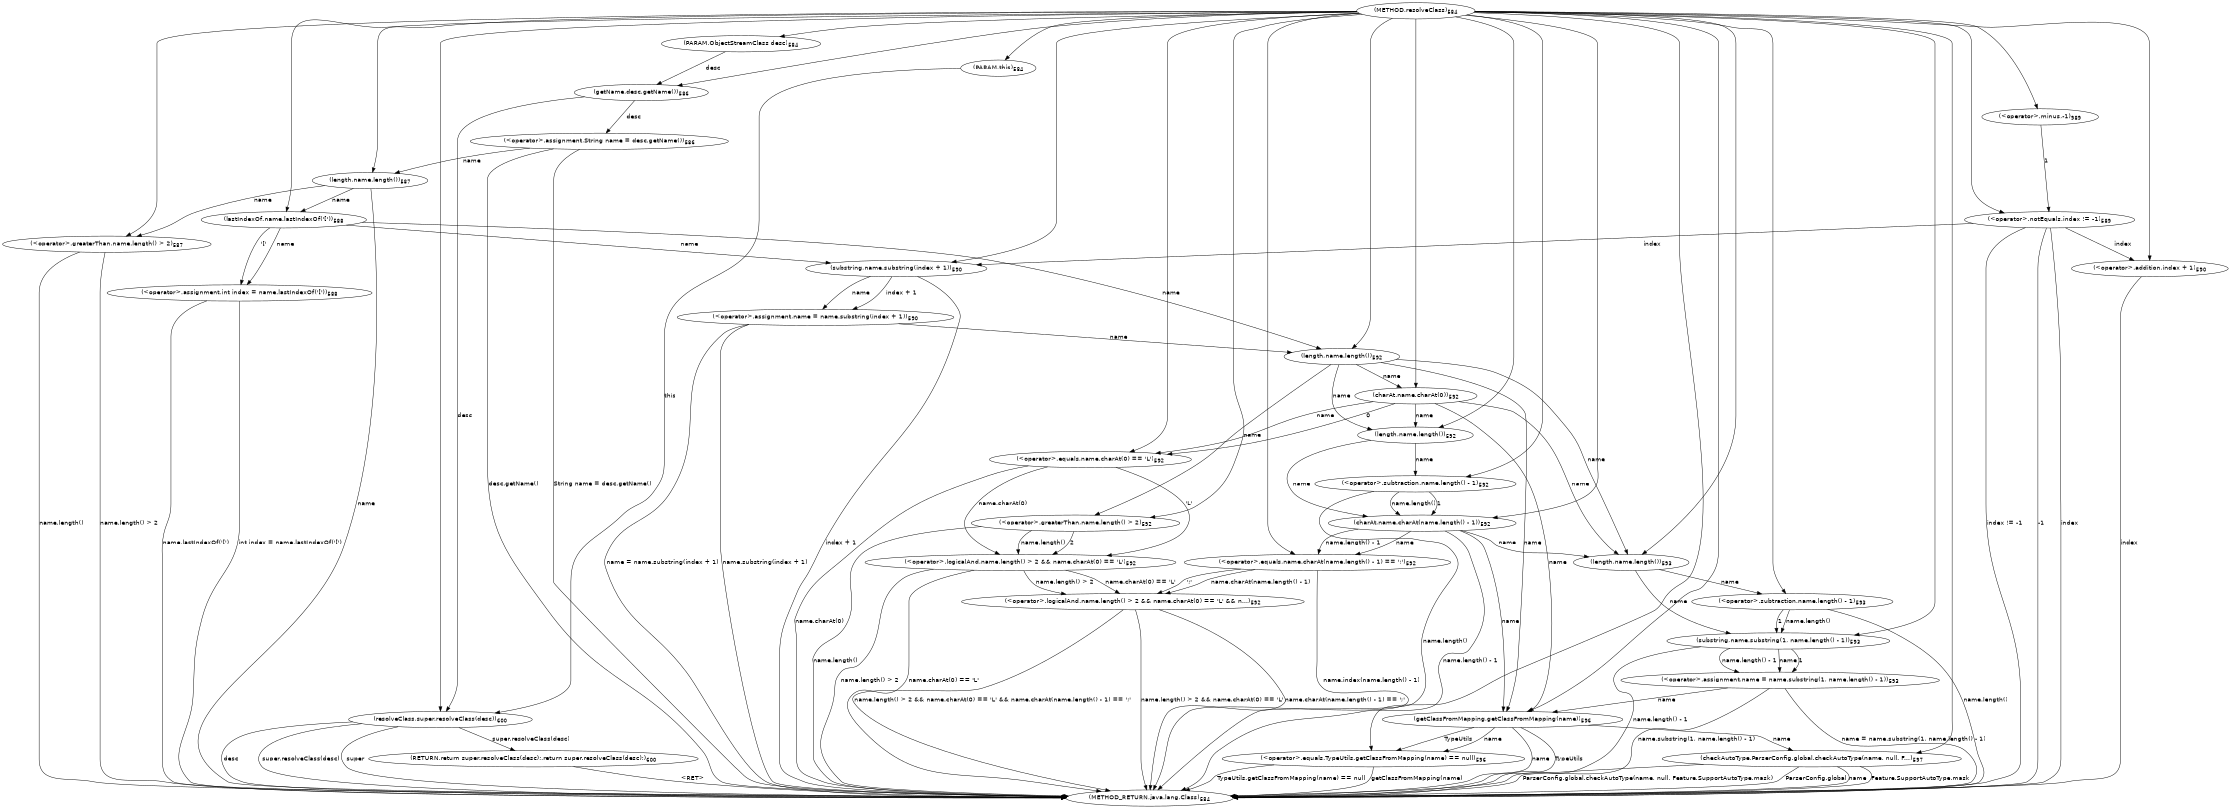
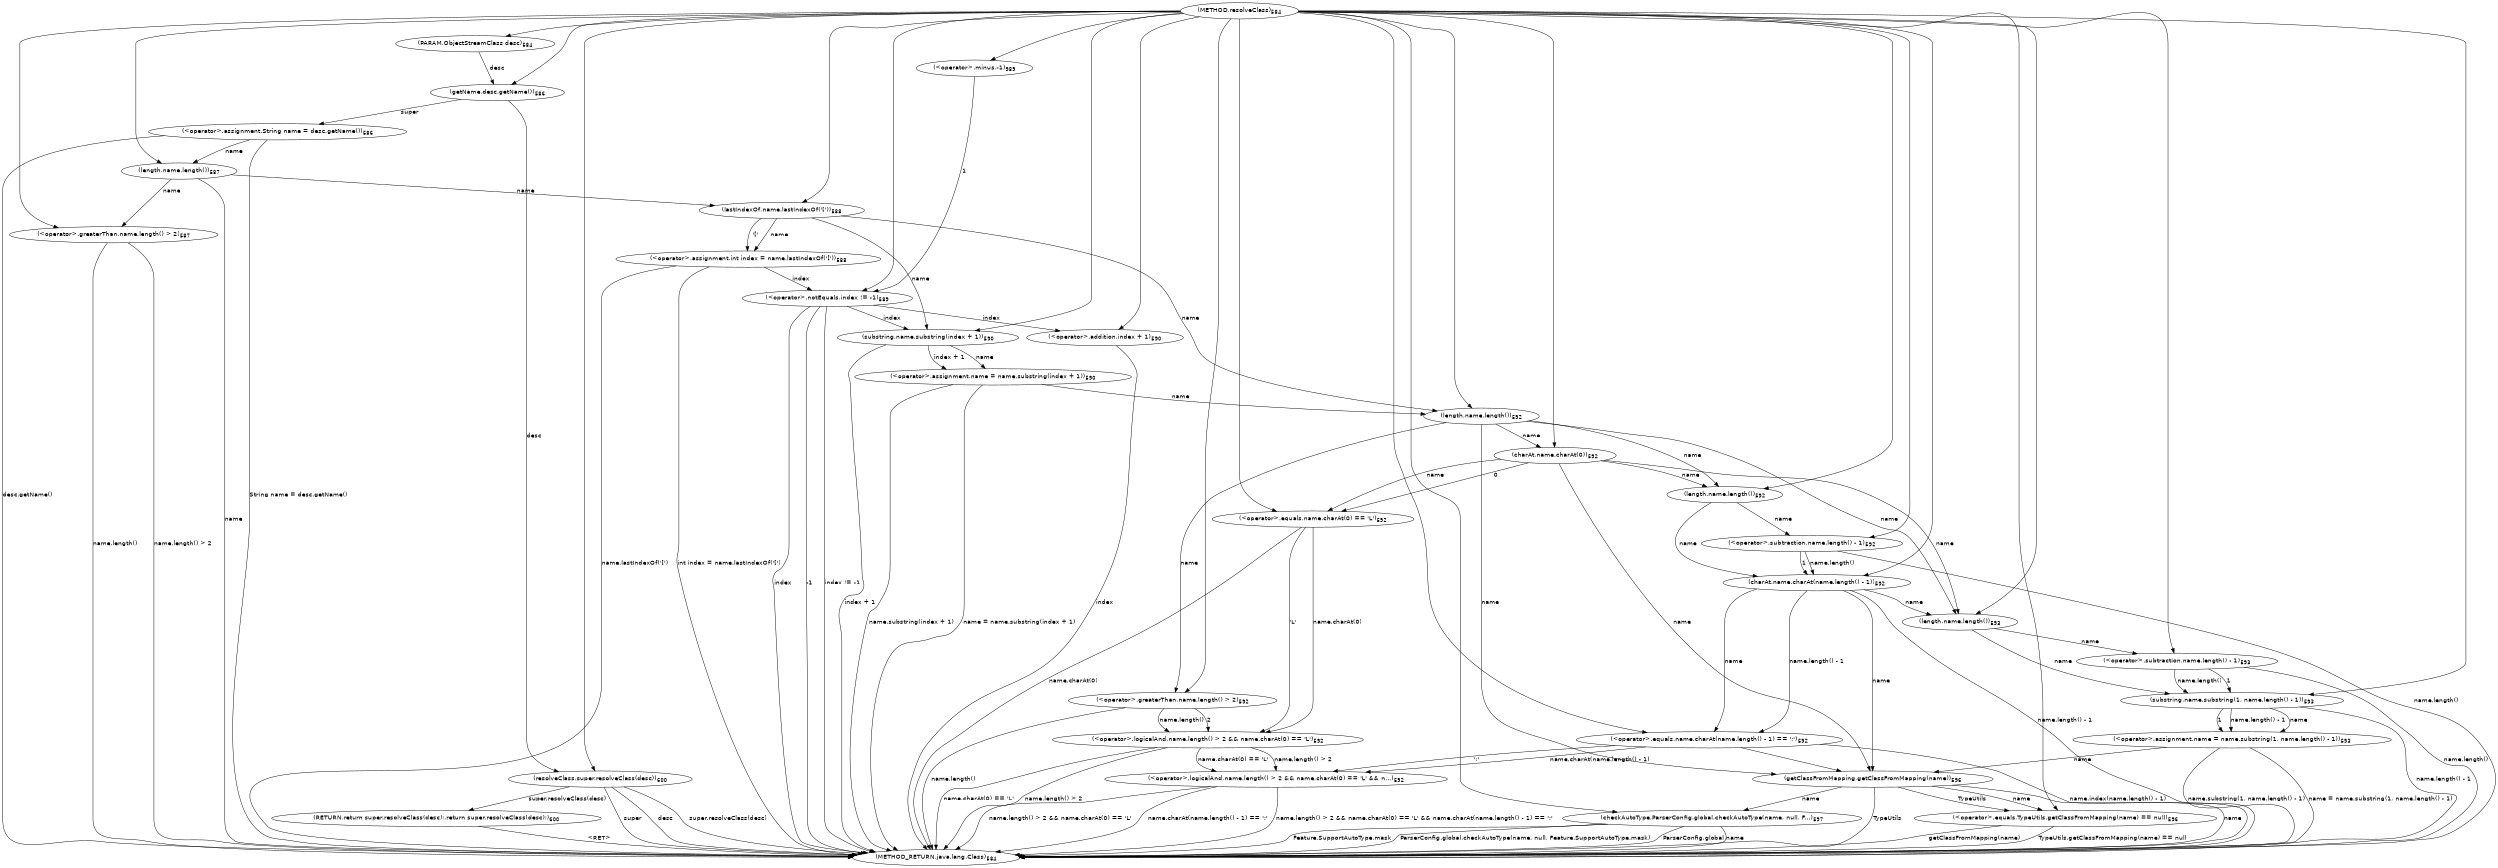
node "(PARAM,this)": removed
edge "(getName,desc.getName())" -> "(<operator>.assignment,String name = desc.getName())": label "desc" -> "super"
edge "(<operator>.assignment,int index = name.lastIndexOf('['))" -> "(<operator>.notEquals,index != -1)": added, label "index"
edge "(METHOD,resolveClass)" -> "(getClassFromMapping,getClassFromMapping(name))": now "(<operator>.equals,name.charAt(name.length() - 1) == ';')" -> "(getClassFromMapping,getClassFromMapping(name))"
